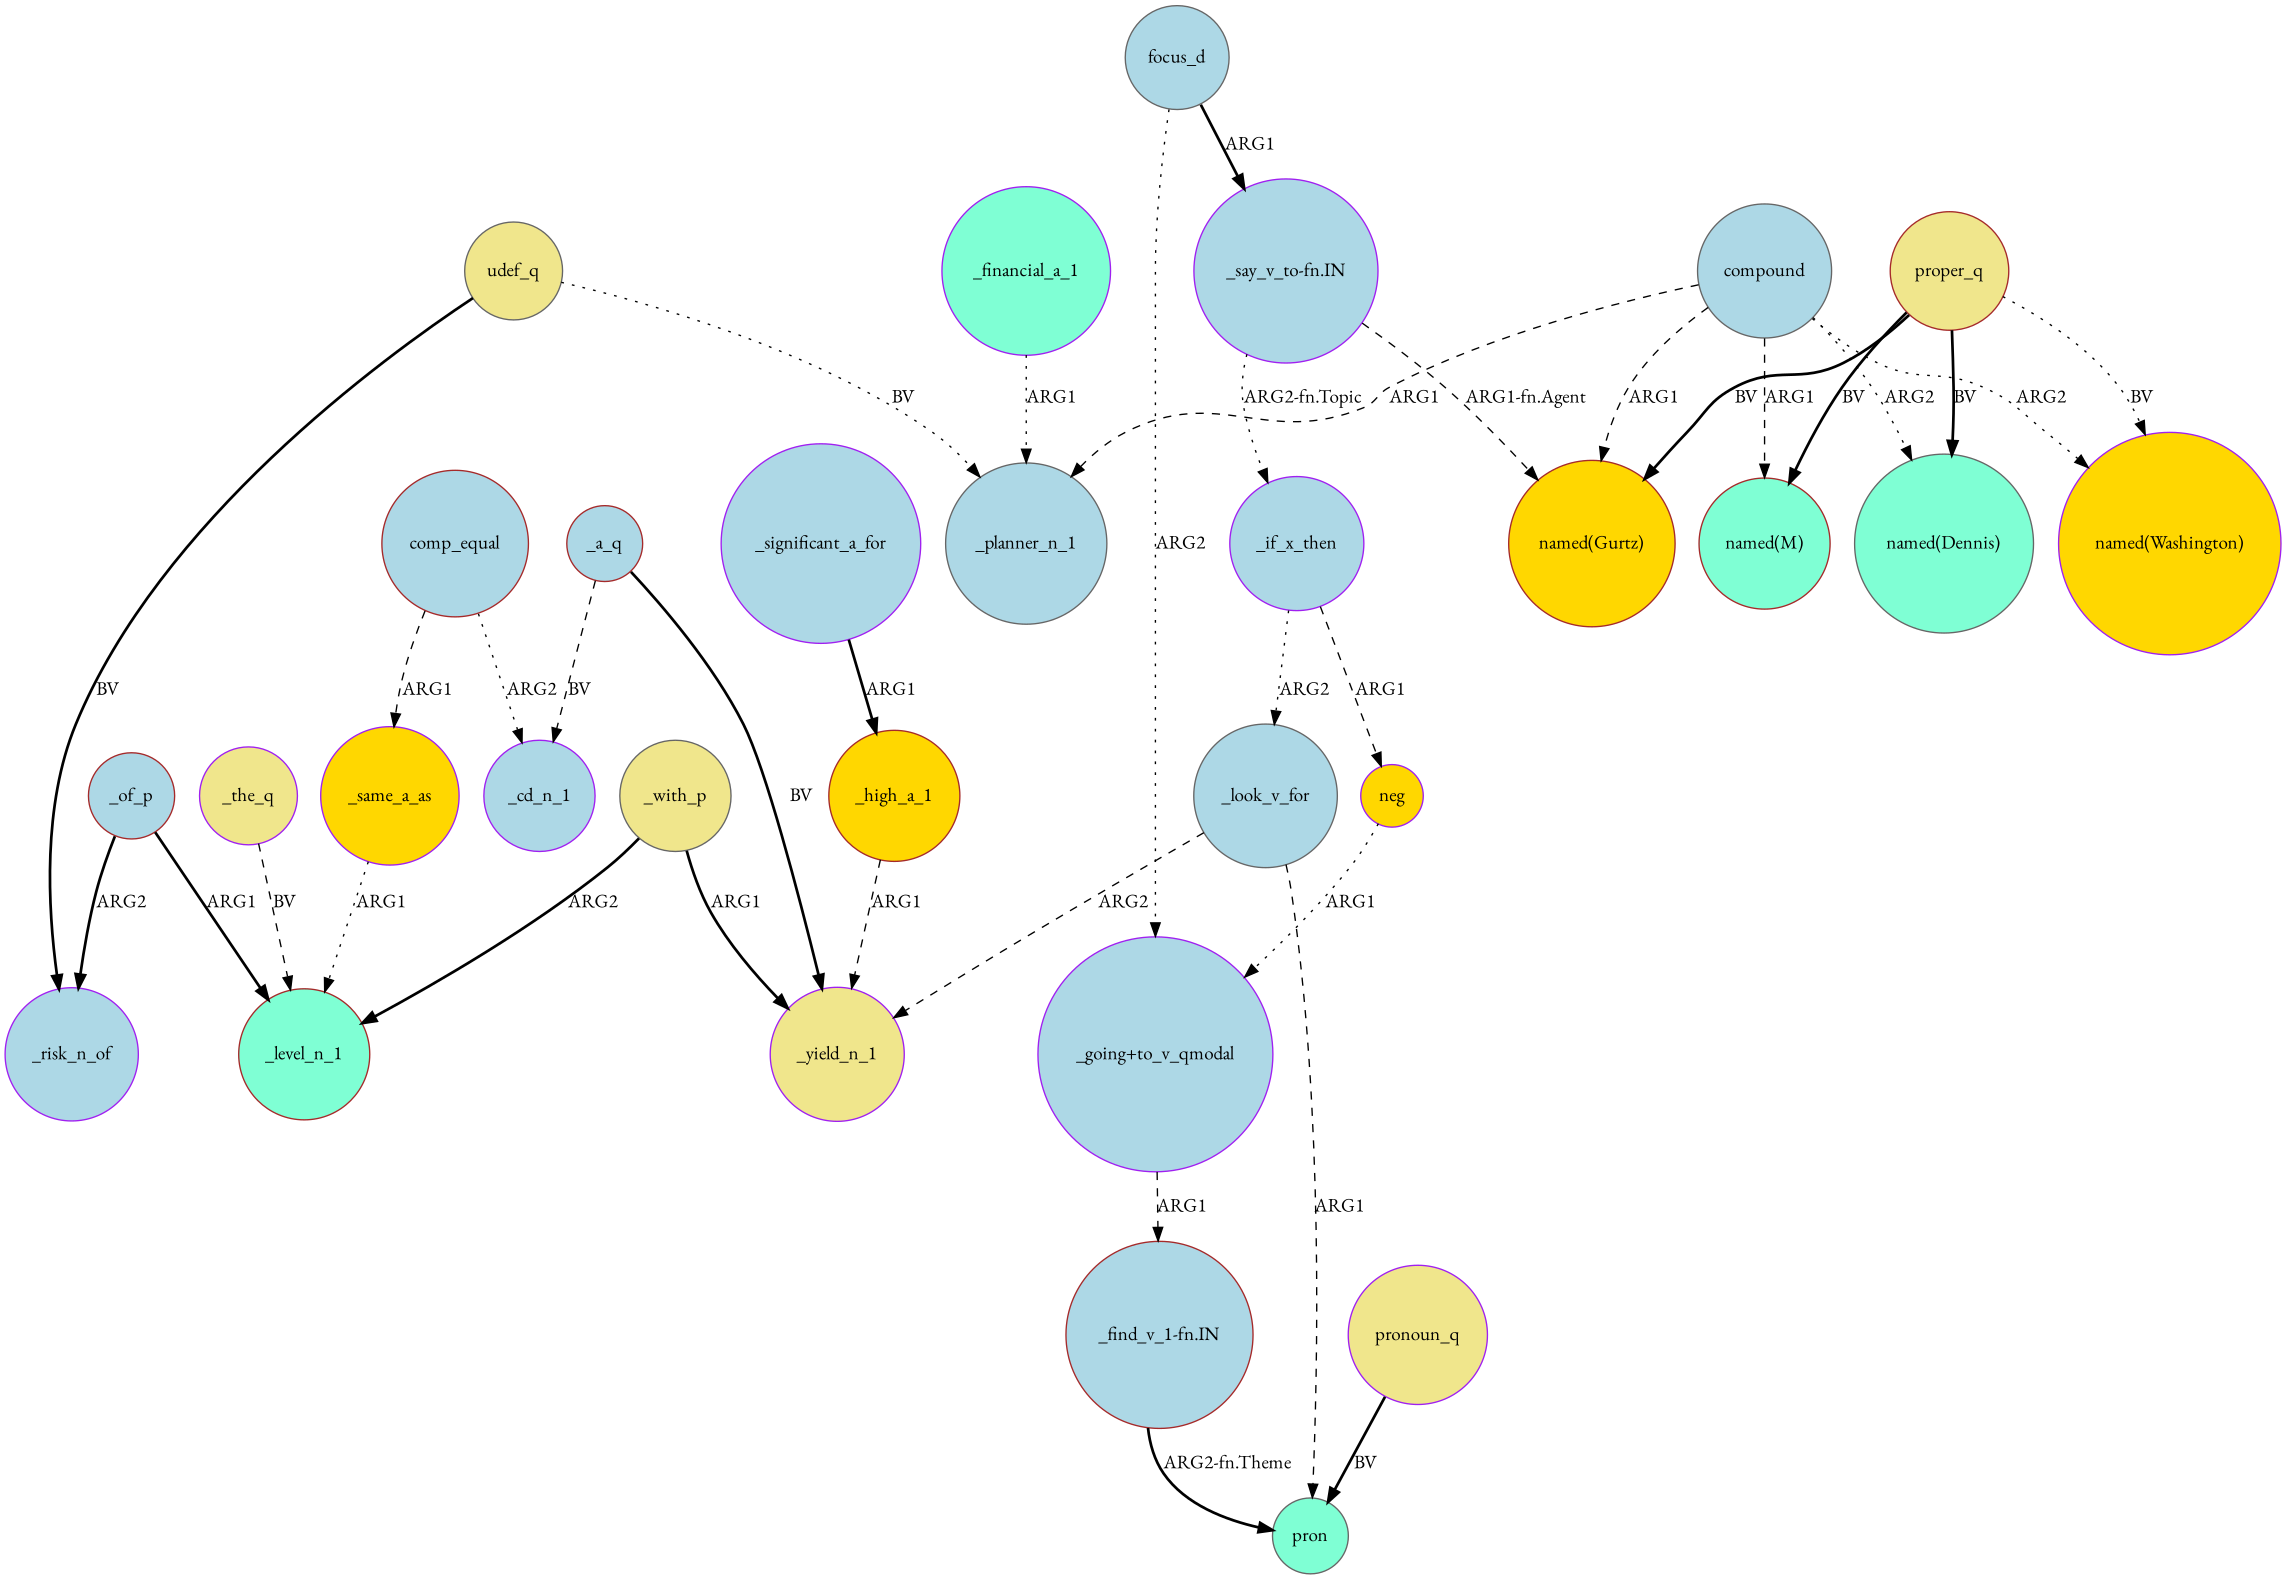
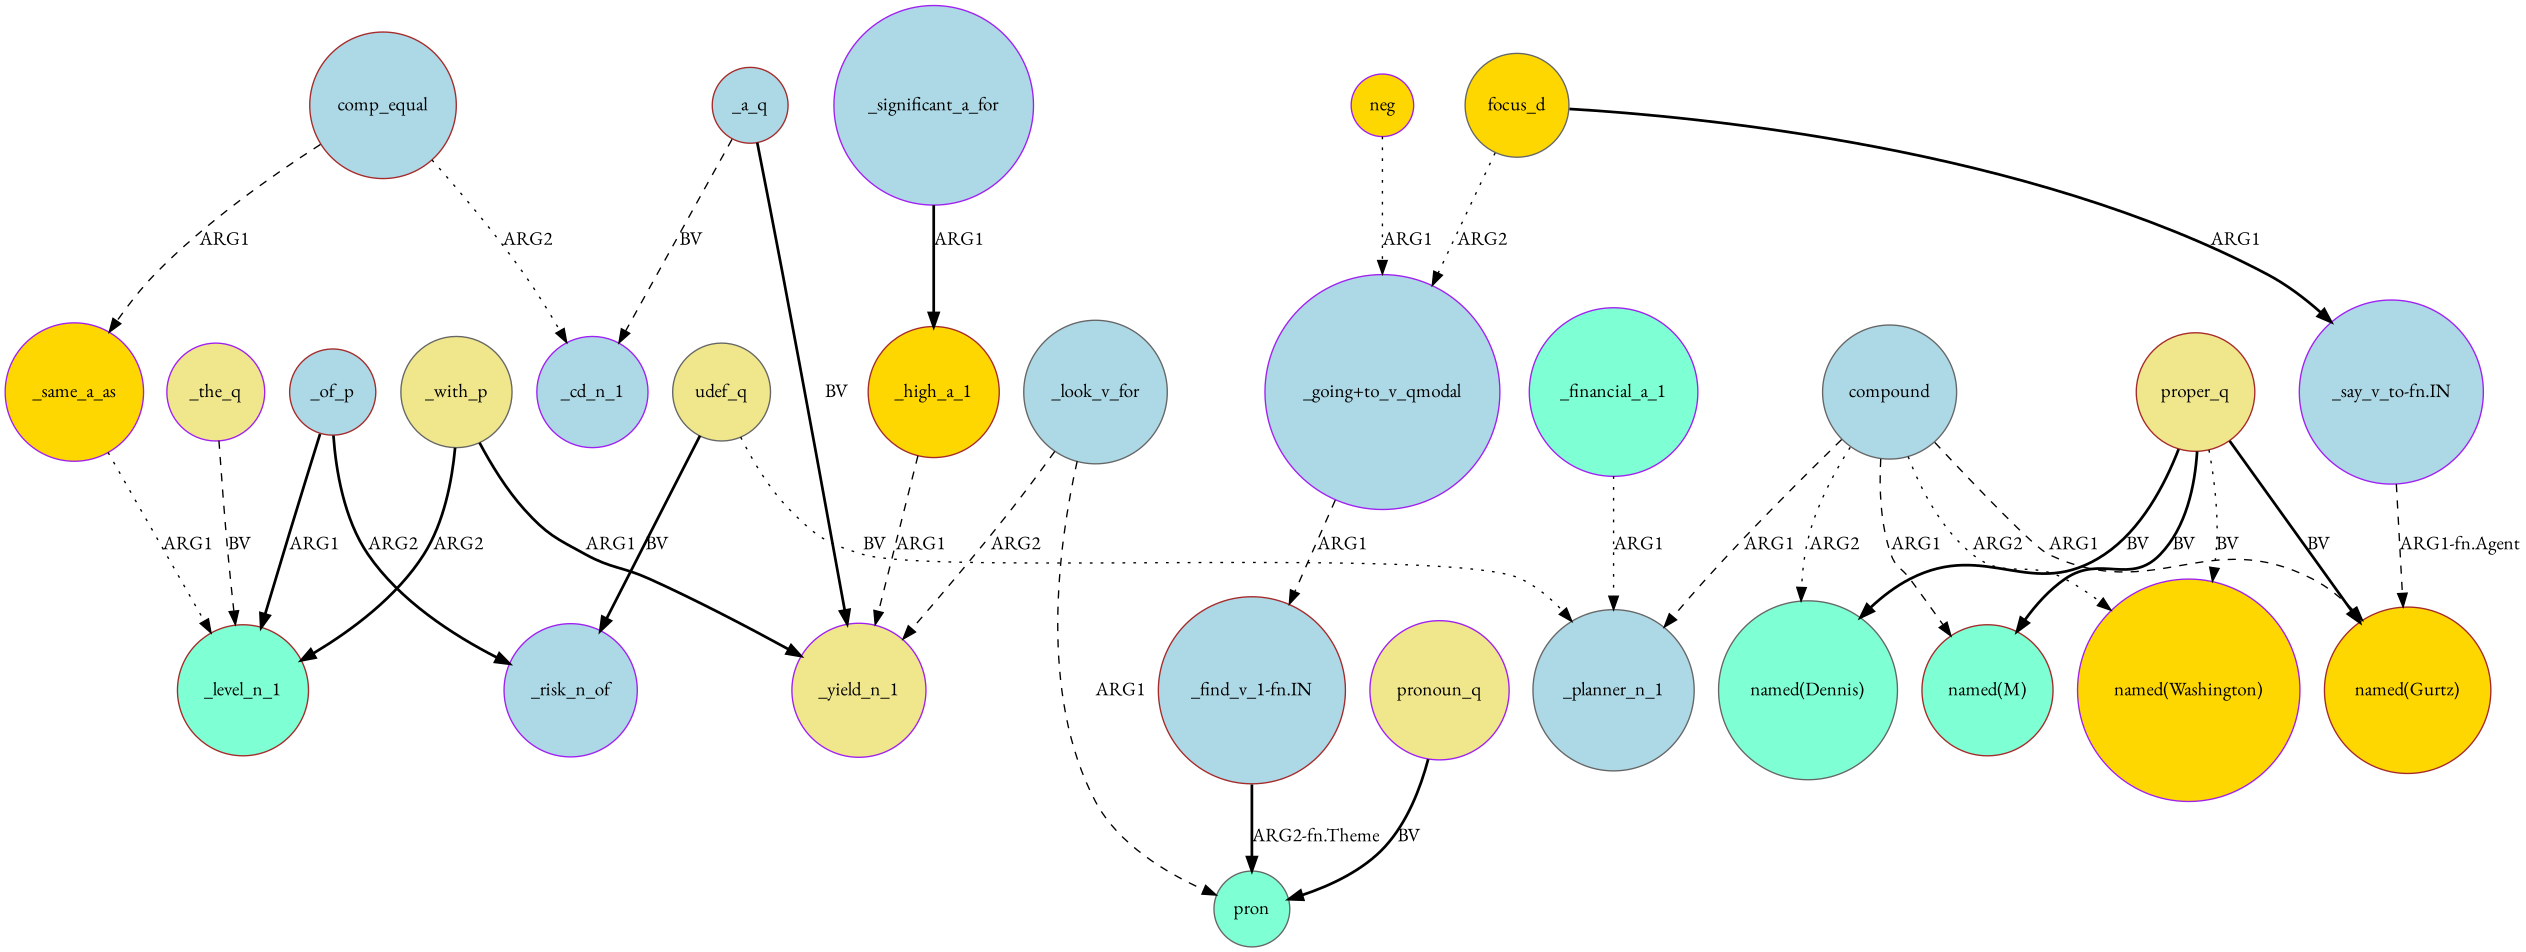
node "focus_d": fillcolor lightblue -> gold
node "_if_x_then": removed
